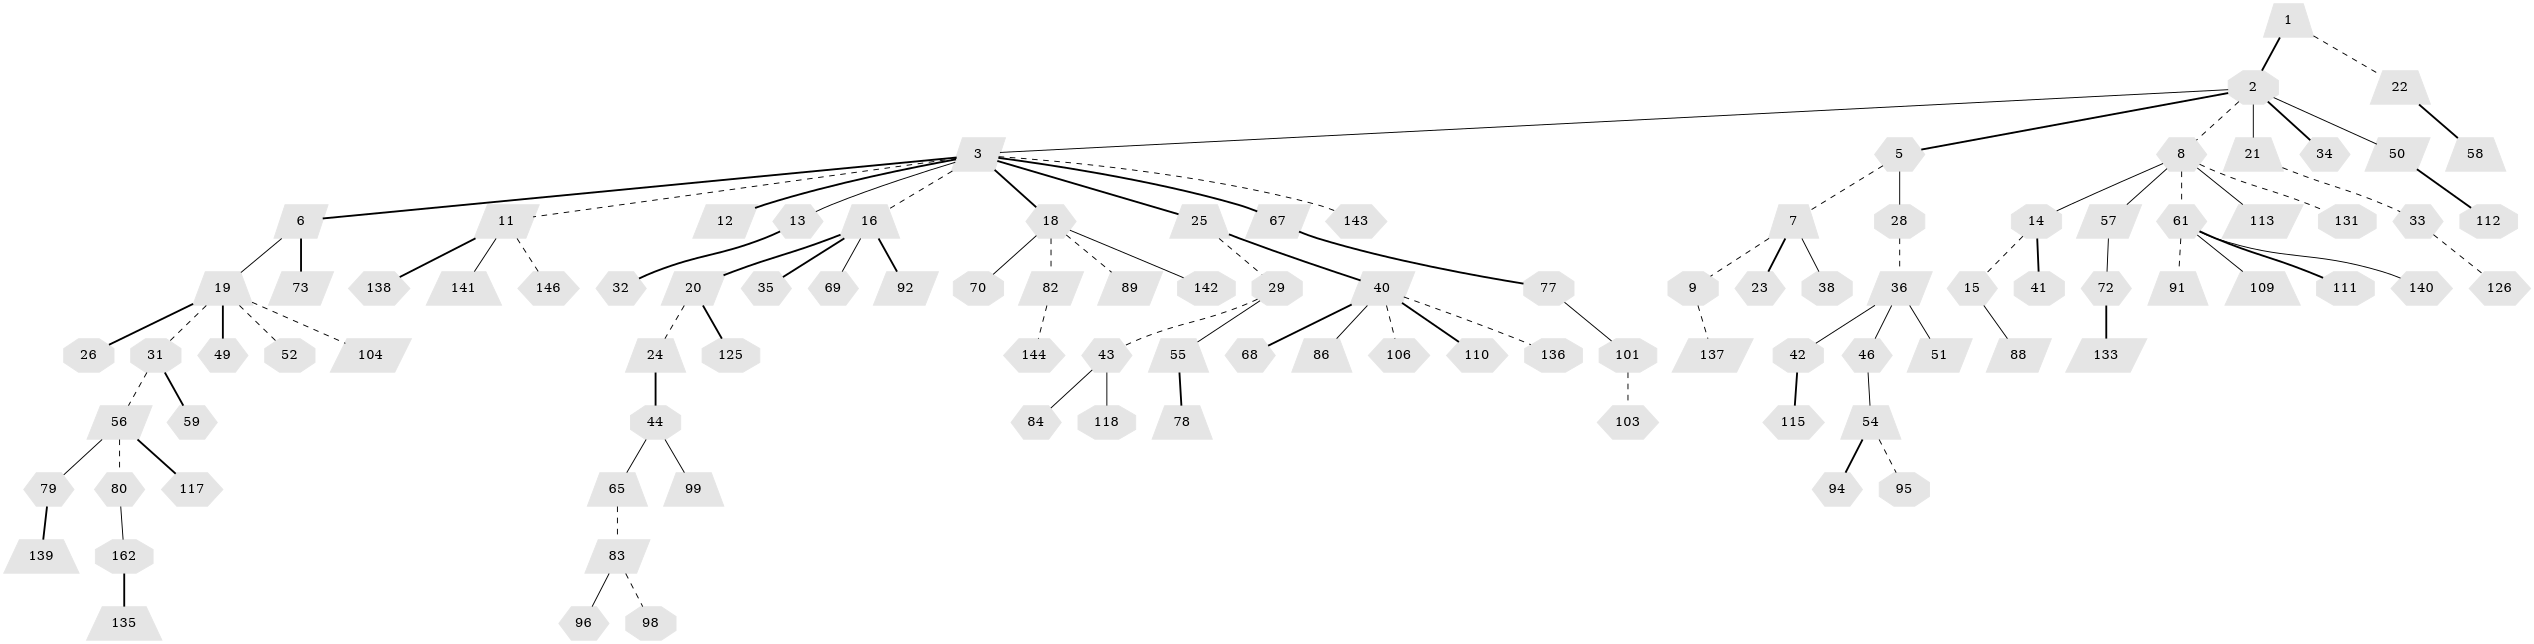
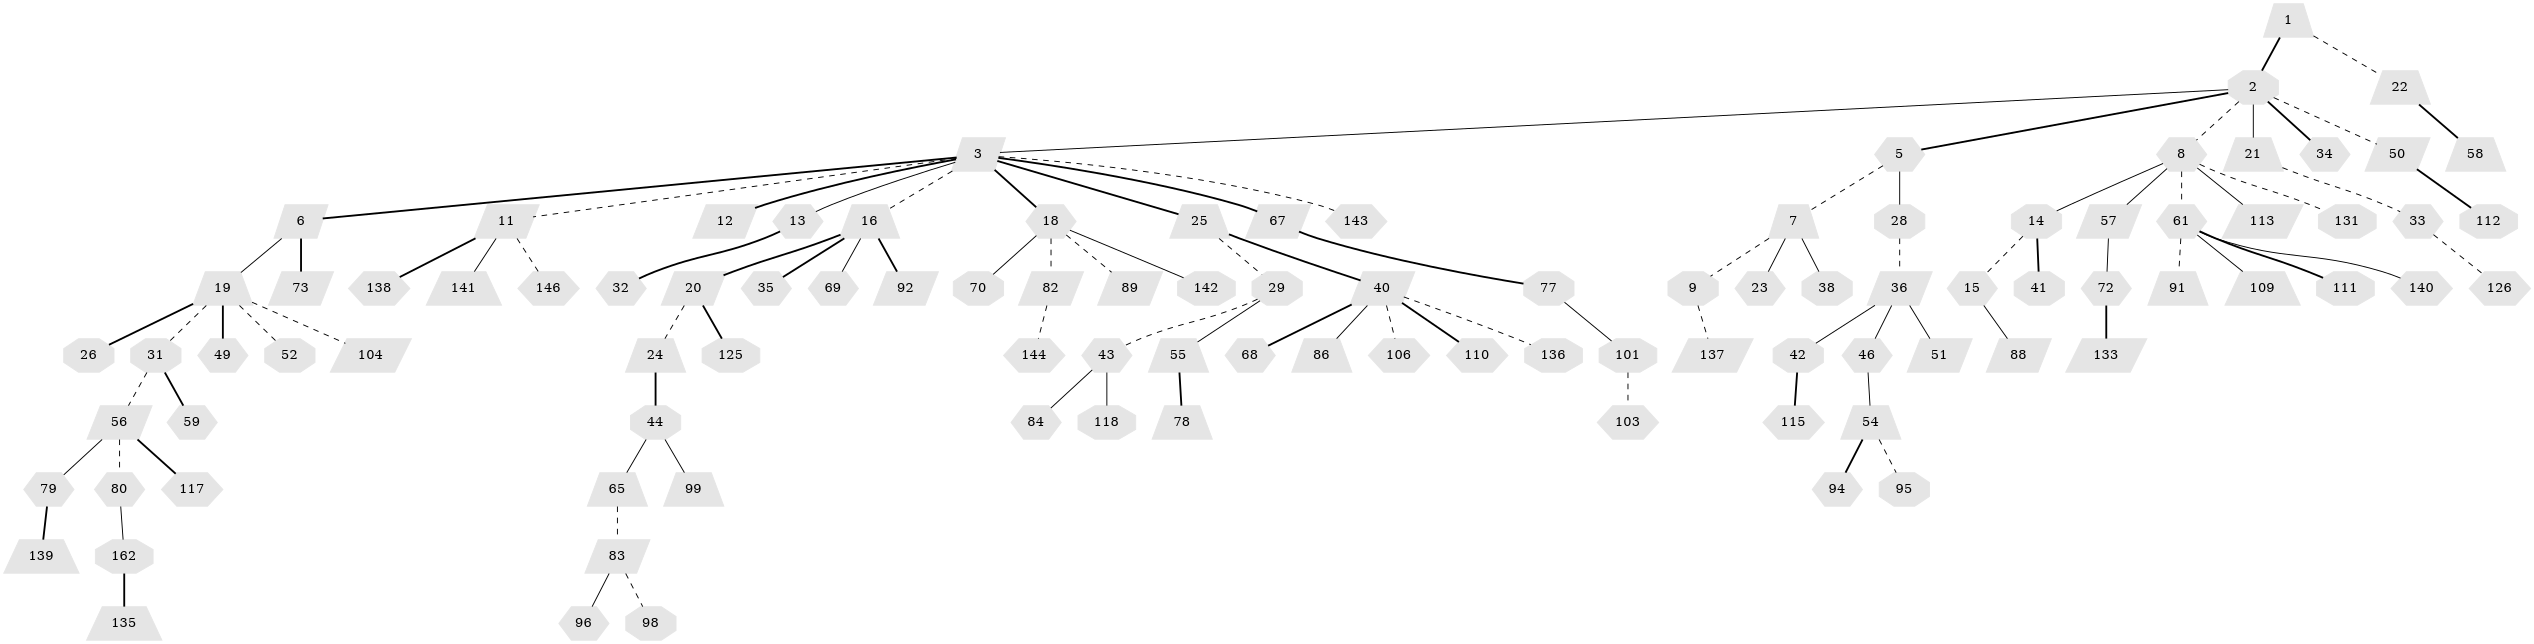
edge "2" -- "50": style solid -> dashed
edge "7" -- "23": style bold -> solid
